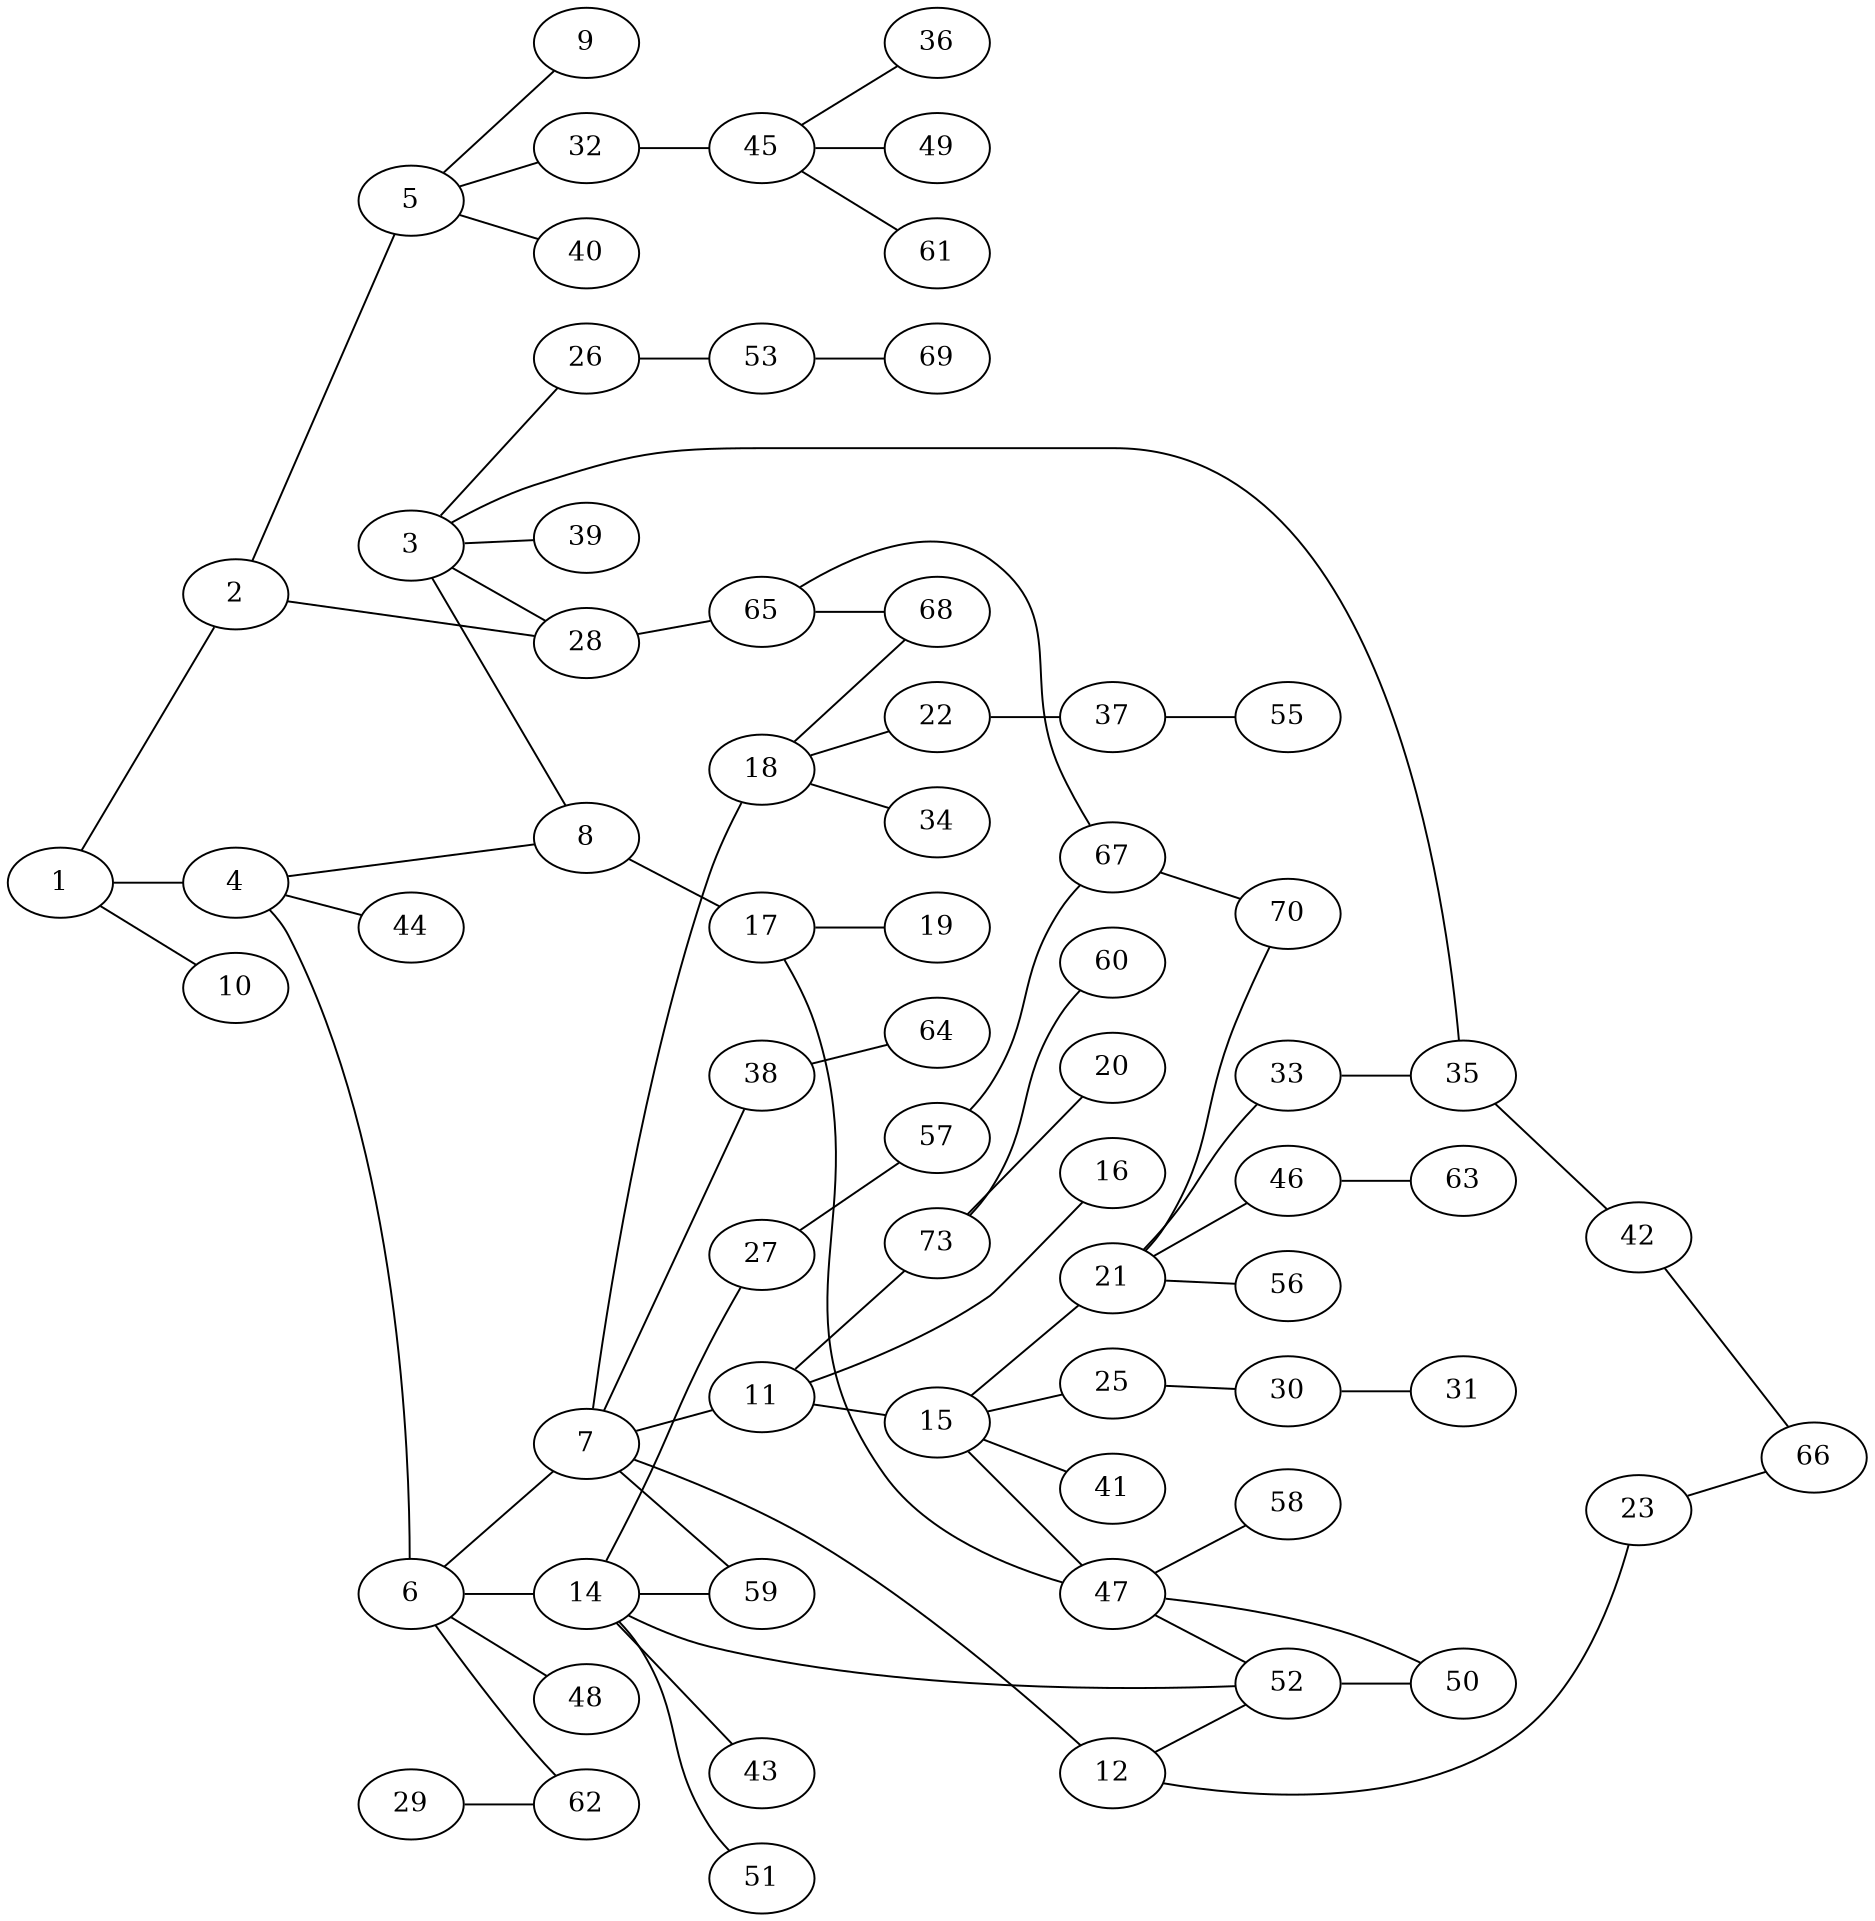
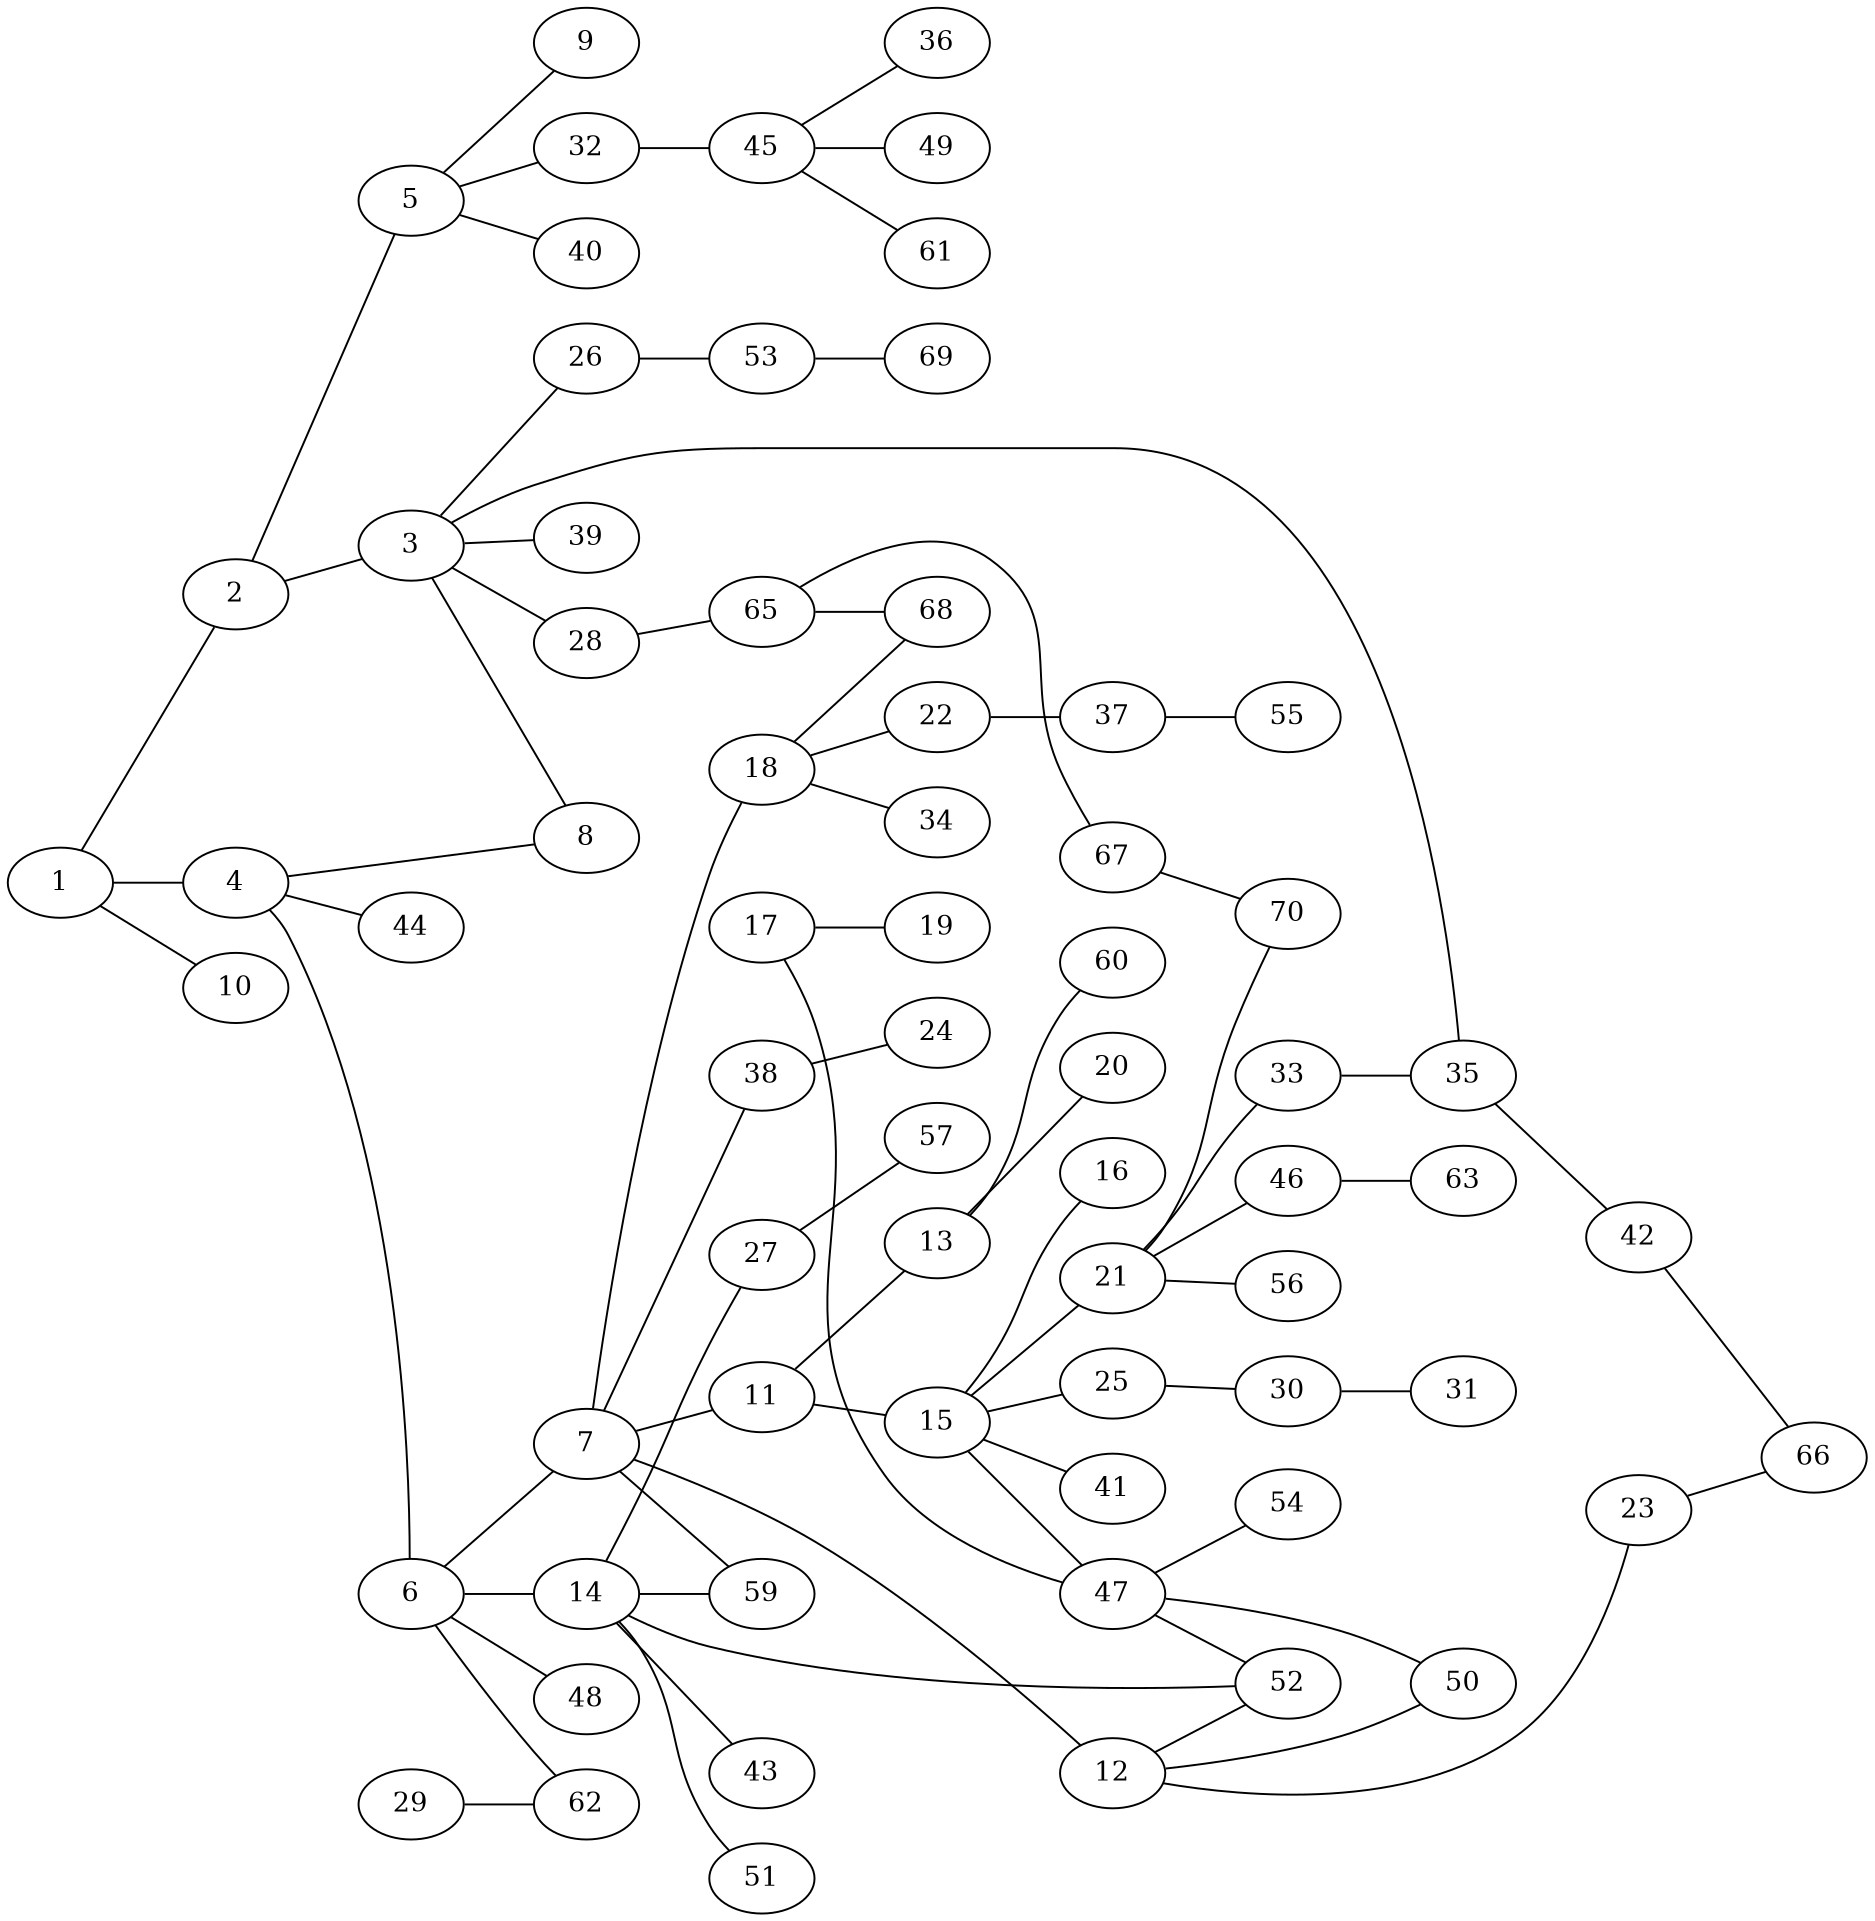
edge "2" -- "28": now "2" -- "3"
edge "8" -- "17": removed
edge "67" -- "57": removed
node "64": label "64" -> "24"
node "73": label "73" -> "13"
edge "16" -- "11": now "16" -- "15"
node "58": label "58" -> "54"
edge "52" -- "50": now "12" -- "50"
